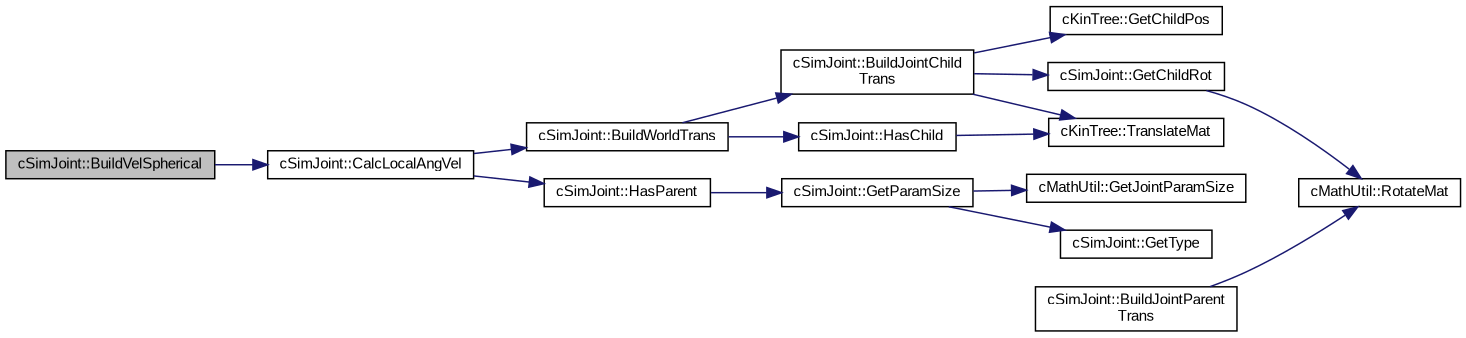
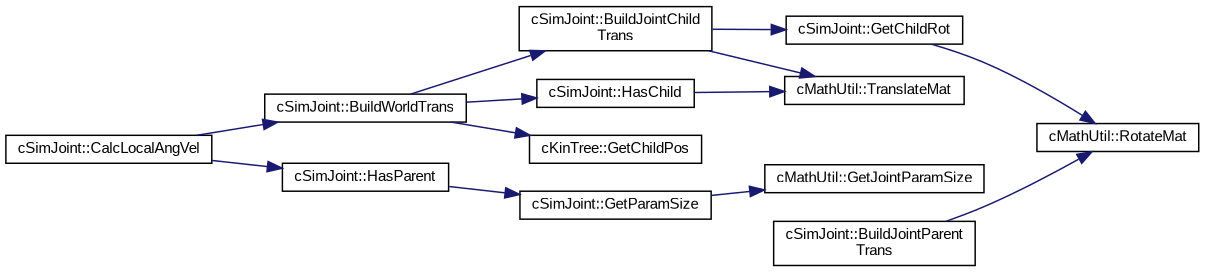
edge "cSimJoint::BuildJointChild Trans" -> "cKinTree::GetChildPos": now "cSimJoint::BuildWorldTrans" -> "cKinTree::GetChildPos"
node "cKinTree::TranslateMat": label "cKinTree::TranslateMat" -> "cMathUtil::TranslateMat"
node "cSimJoint::BuildVelSpherical": removed
node "cSimJoint::GetType": removed
